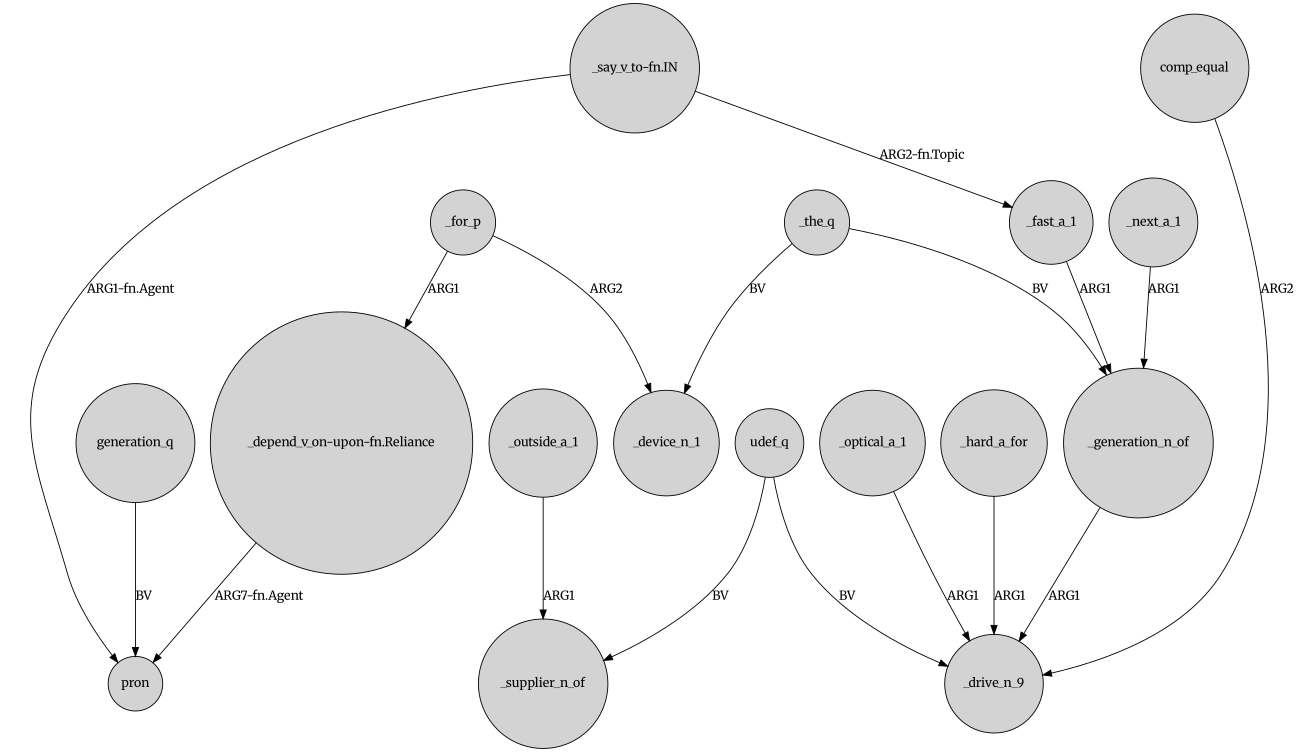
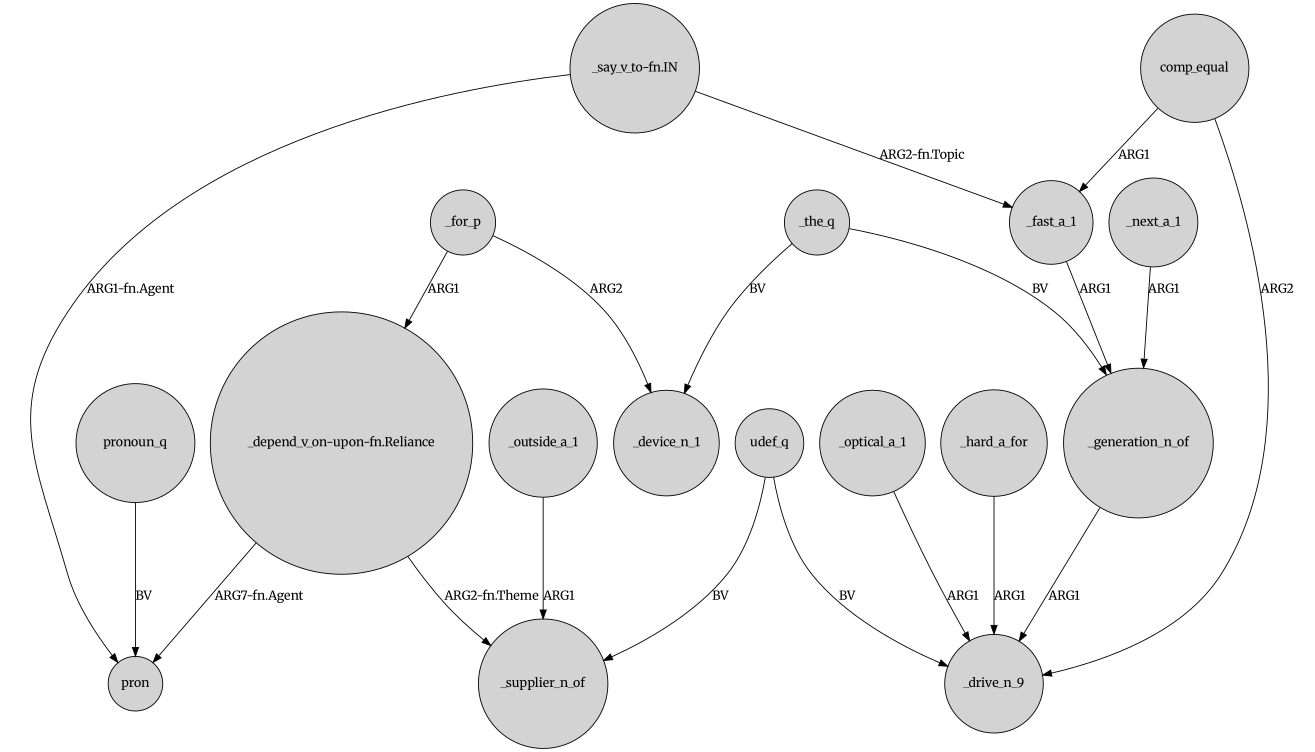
edge "comp_equal" -> "_fast_a_1": added, label "ARG1"
node "generation_q": label "generation_q" -> "pronoun_q"
edge "_depend_v_on-upon-fn.Reliance" -> "_supplier_n_of": added, label "ARG2-fn.Theme"
